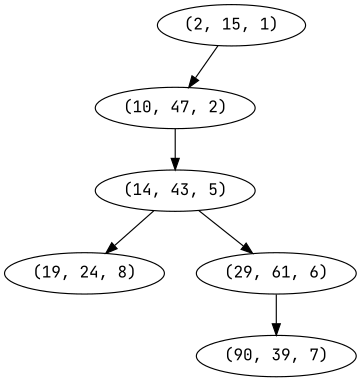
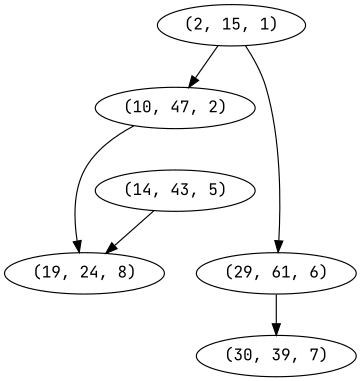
edge "(10, 47, 2)" -> "(14, 43, 5)": now "(10, 47, 2)" -> "(19, 24, 8)"
edge "(14, 43, 5)" -> "(29, 61, 6)": now "(2, 15, 1)" -> "(29, 61, 6)"
node "(90, 39, 7)": label "(90, 39, 7)" -> "(30, 39, 7)"
